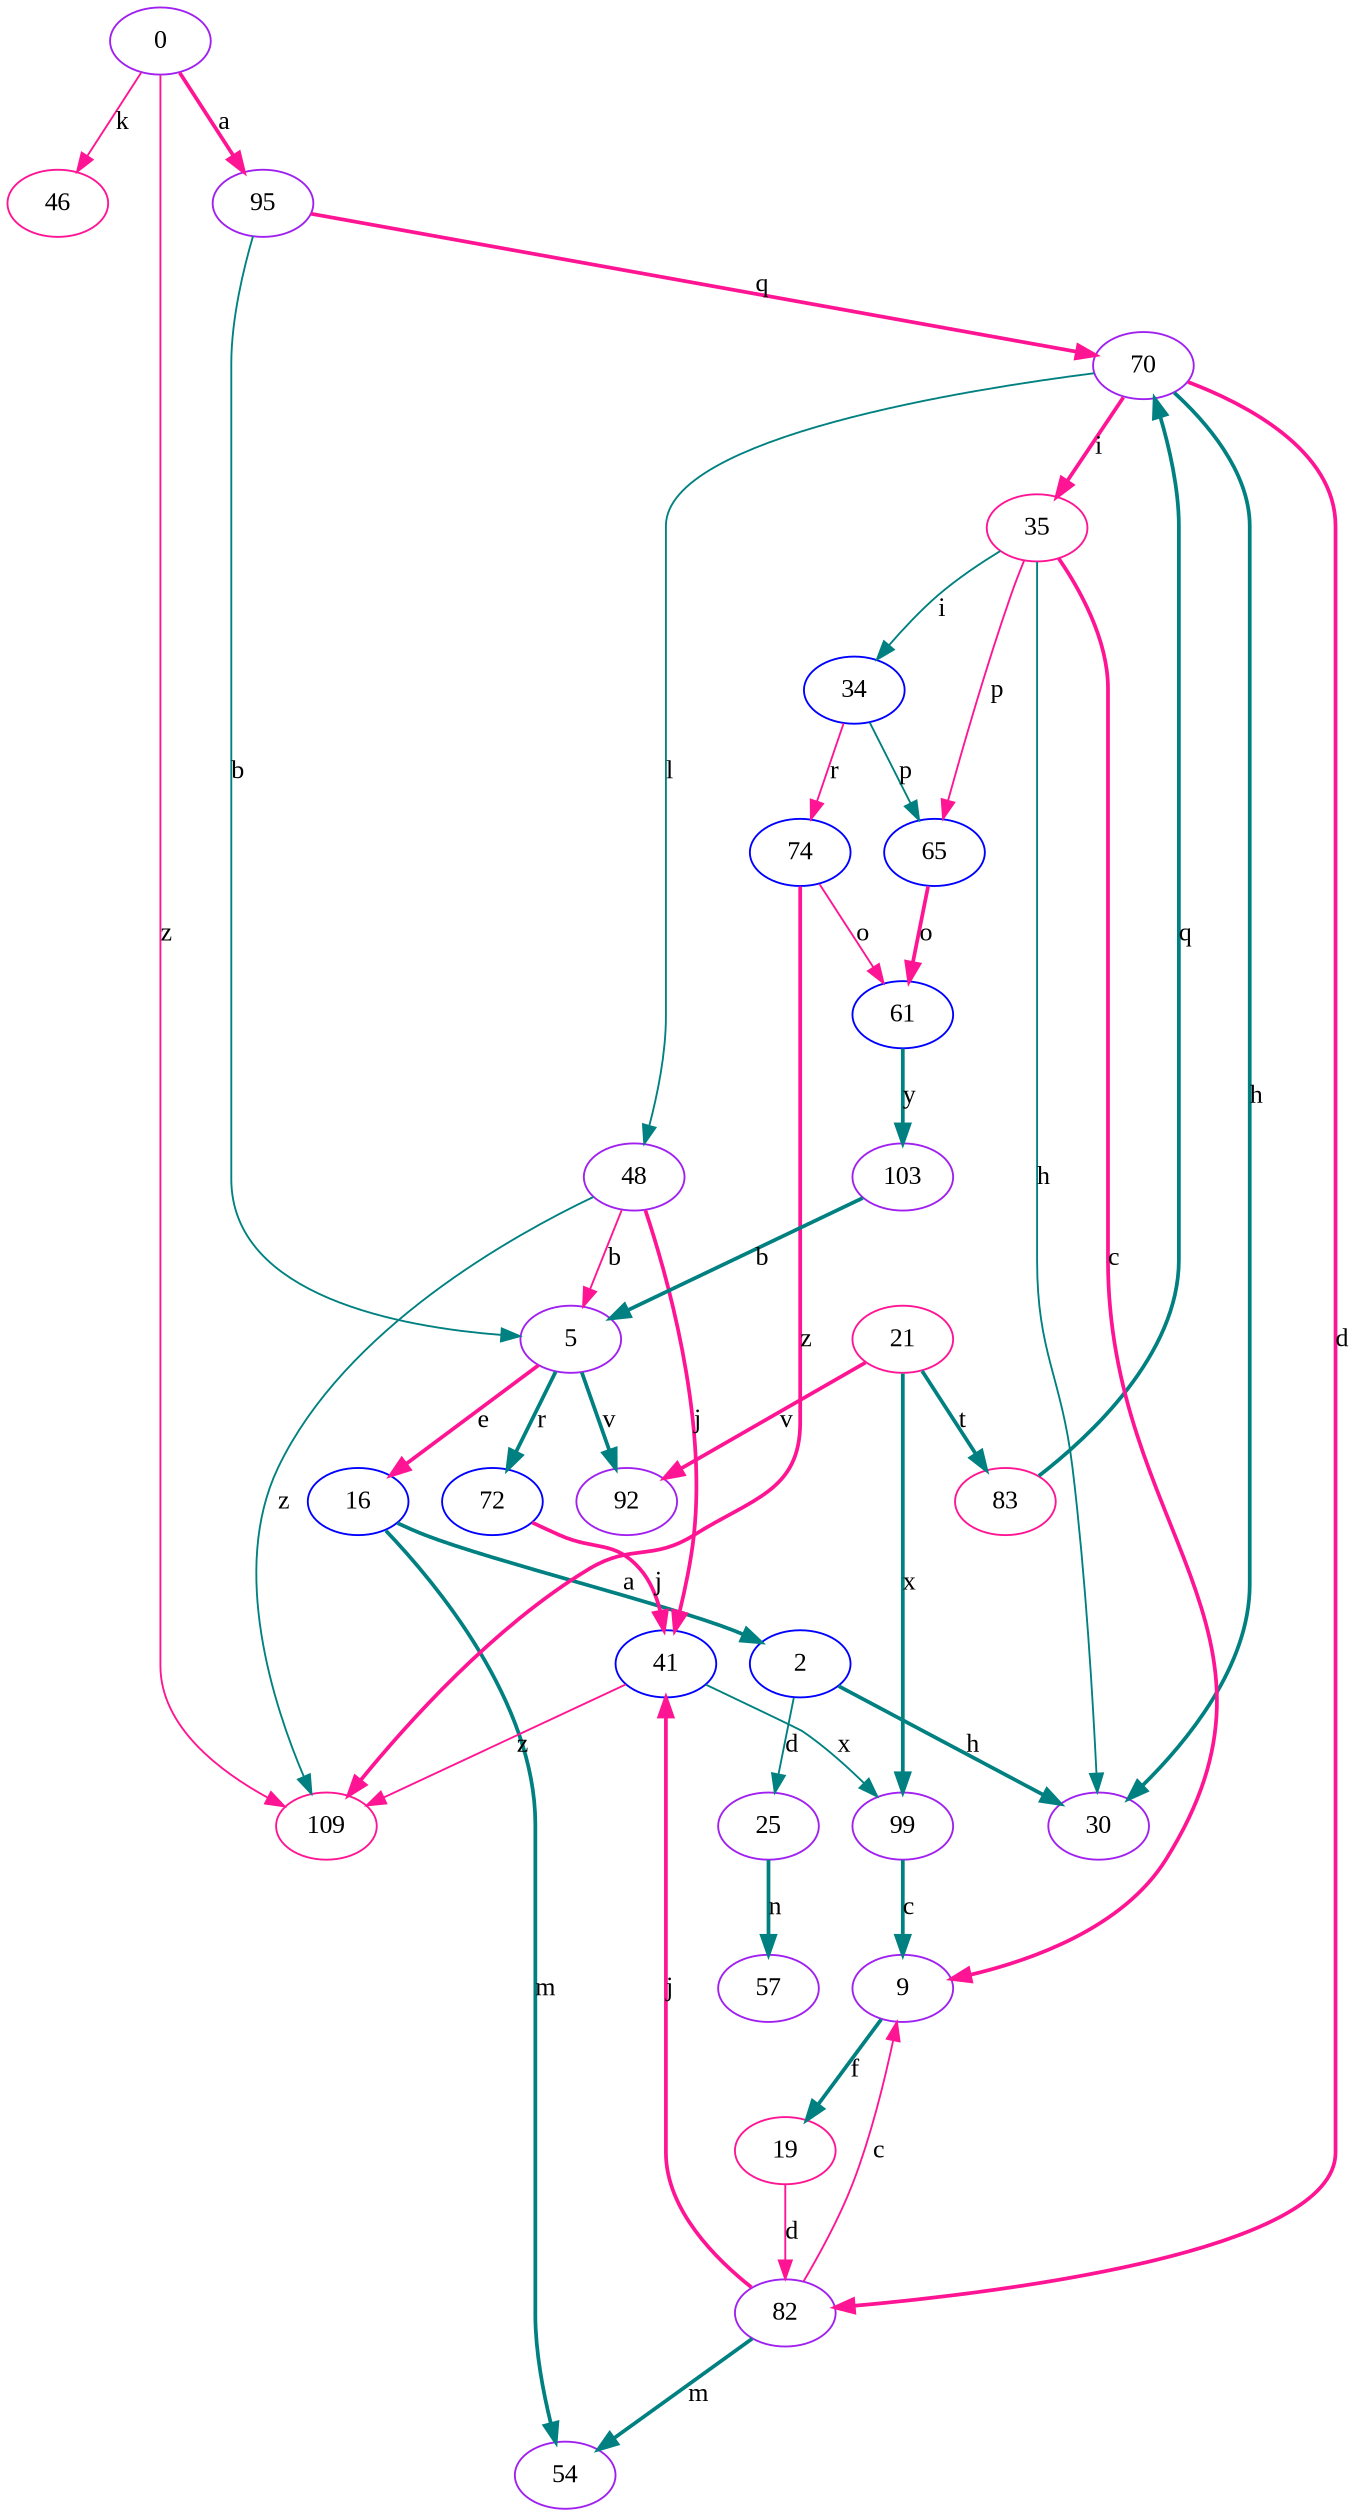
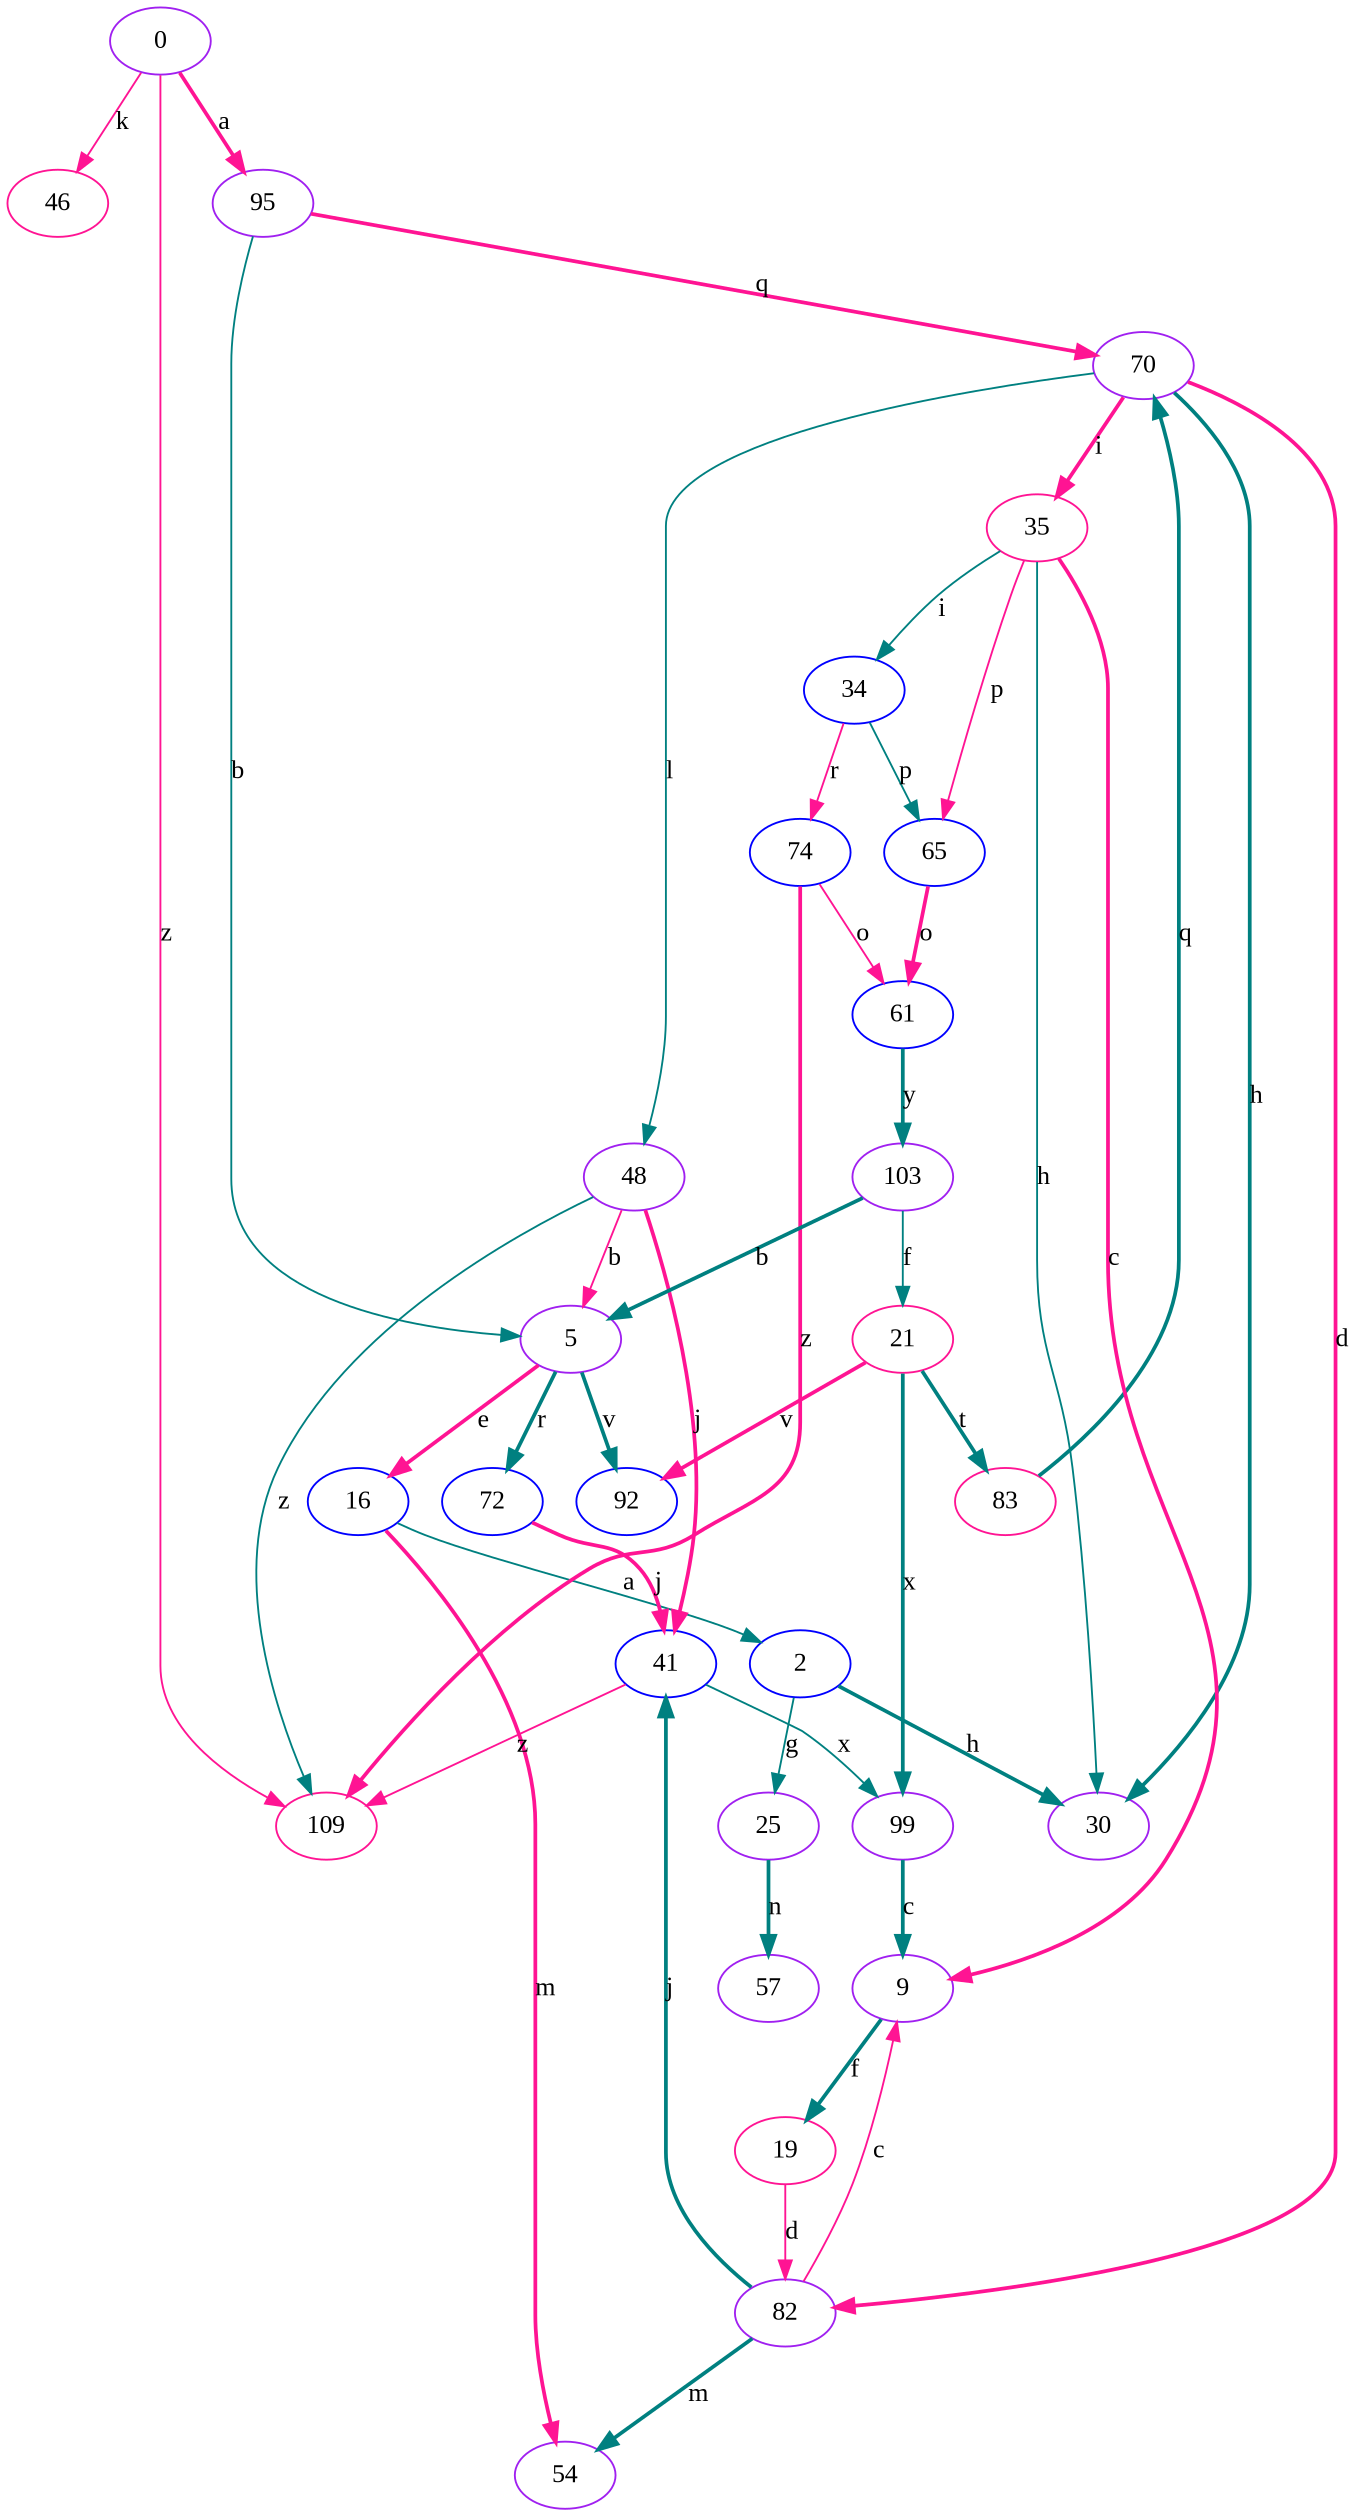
edge "103" -> "21": added, label "f"
node "92": color purple -> blue
edge "16" -> "2": style bold -> solid
edge "2" -> "25": label "d" -> "g"
edge "16" -> "54": color teal -> deeppink
edge "82" -> "41": color deeppink -> teal
